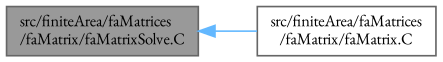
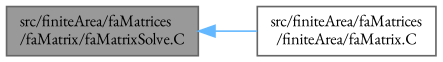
node "src/finiteArea/faMatrices /faMatrix/faMatrix.C": label "src/finiteArea/faMatrices /faMatrix/faMatrix.C" -> "src/finiteArea/faMatrices /finiteArea/faMatrix.C"
